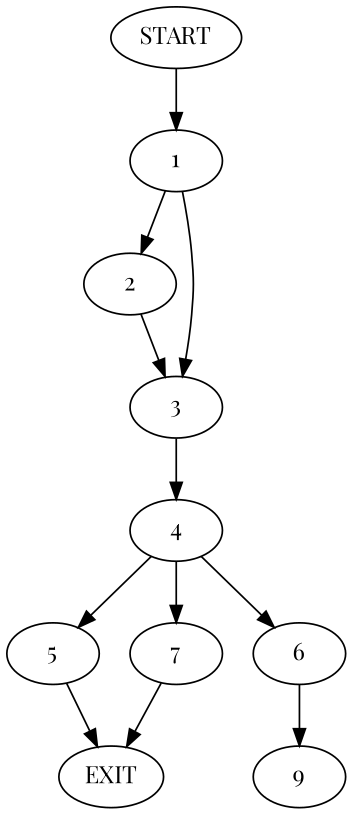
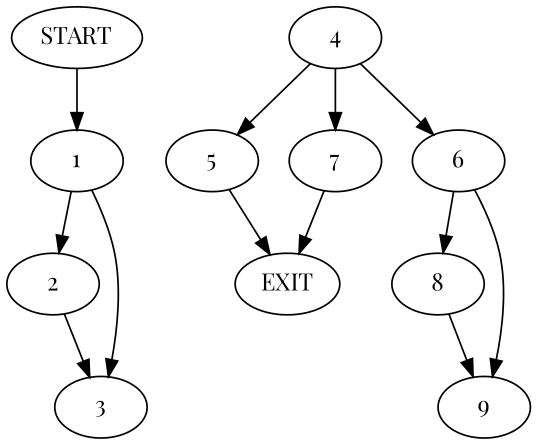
node "8": added
edge "3" -> "4": removed
